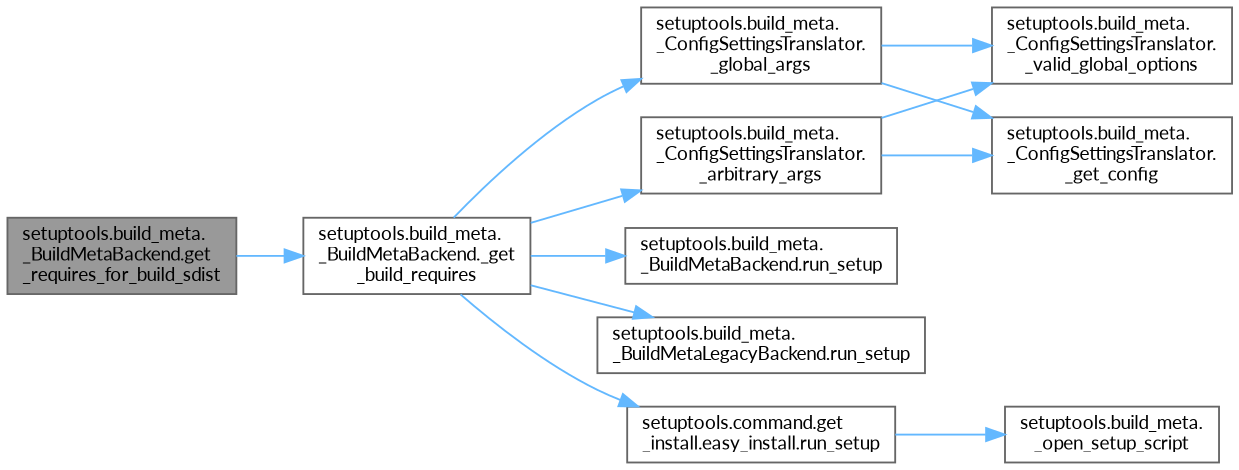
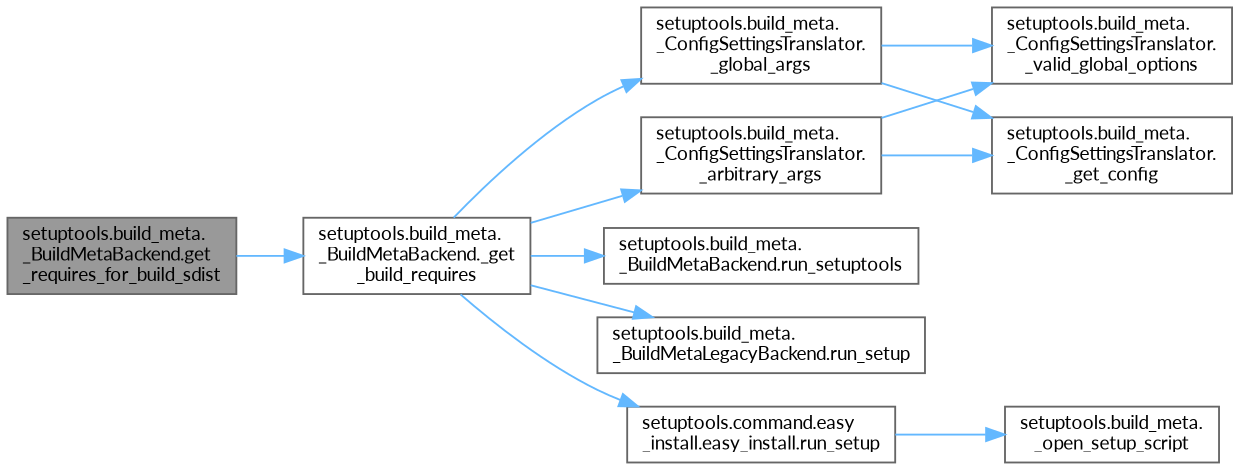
node "setuptools.build_meta. _BuildMetaBackend.run_setup": label "setuptools.build_meta. _BuildMetaBackend.run_setup" -> "setuptools.build_meta. _BuildMetaBackend.run_setuptools"
node "setuptools.command.get _install.easy_install.run_setup": label "setuptools.command.get _install.easy_install.run_setup" -> "setuptools.command.easy _install.easy_install.run_setup"
